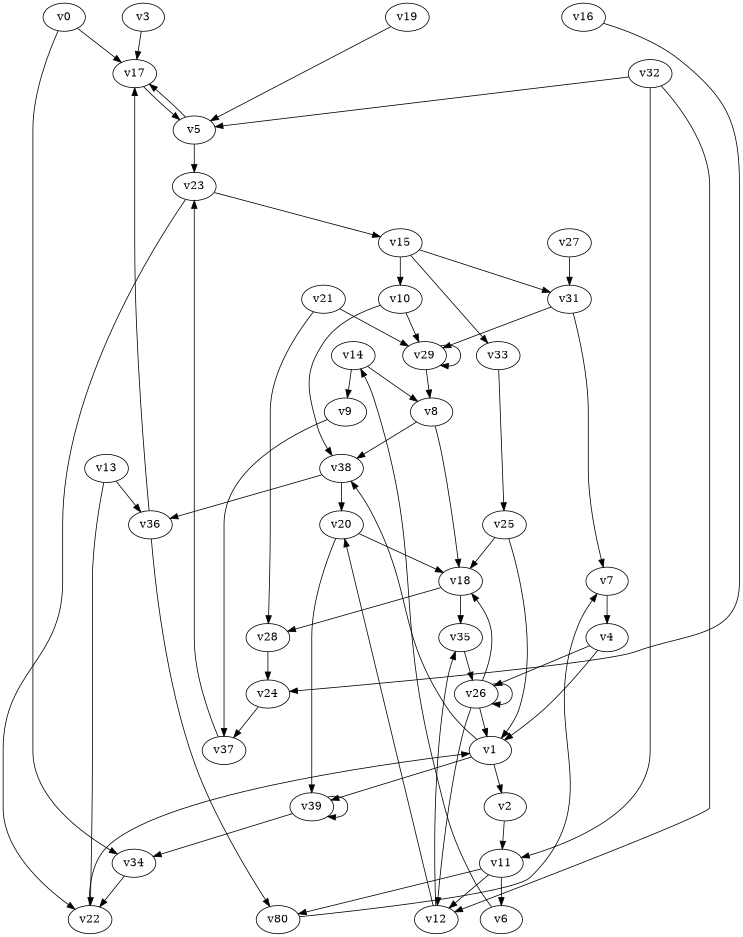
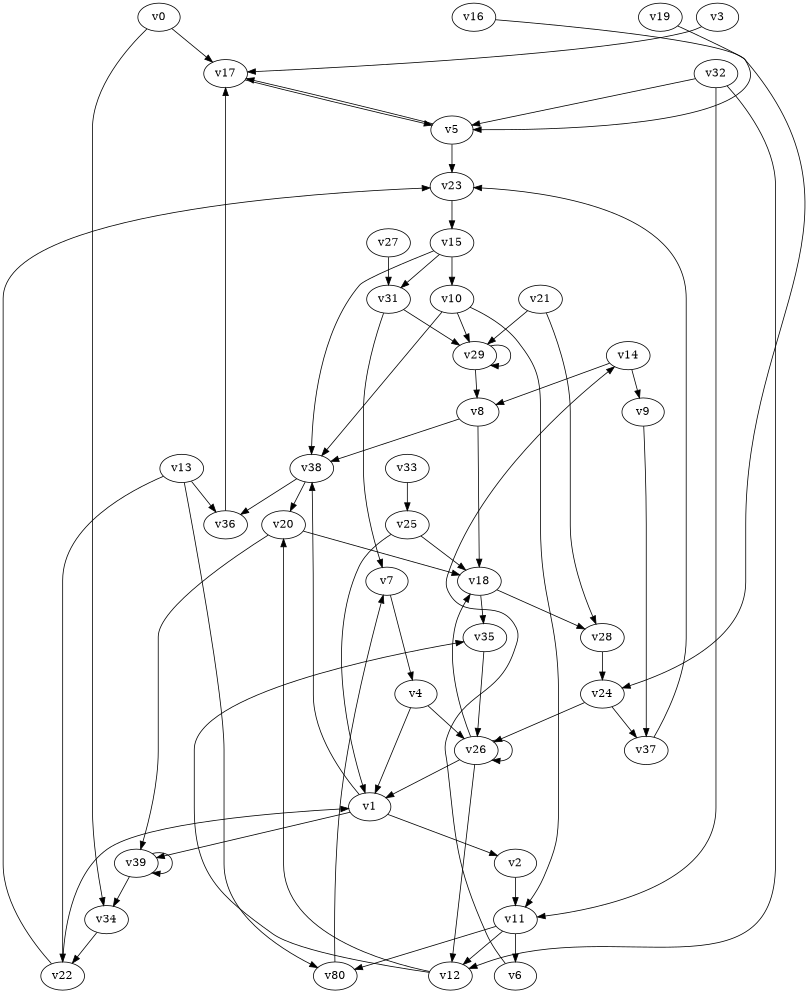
edge "v15" -> "v33": now "v15" -> "v38"
edge "v23" -> "v22": reversed
edge "v10" -> "v11": added
edge "v24" -> "v26": added
edge "v36" -> "v80": now "v13" -> "v80"
